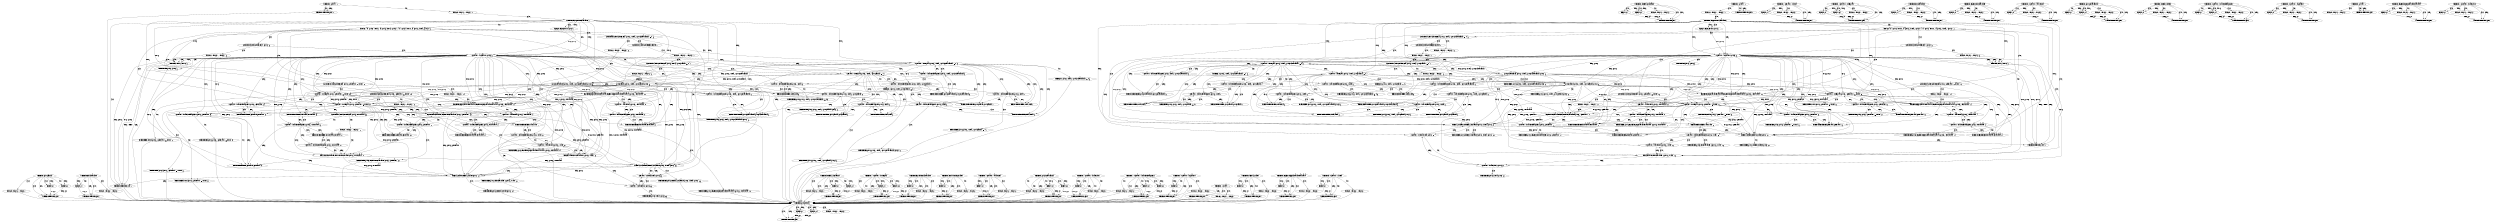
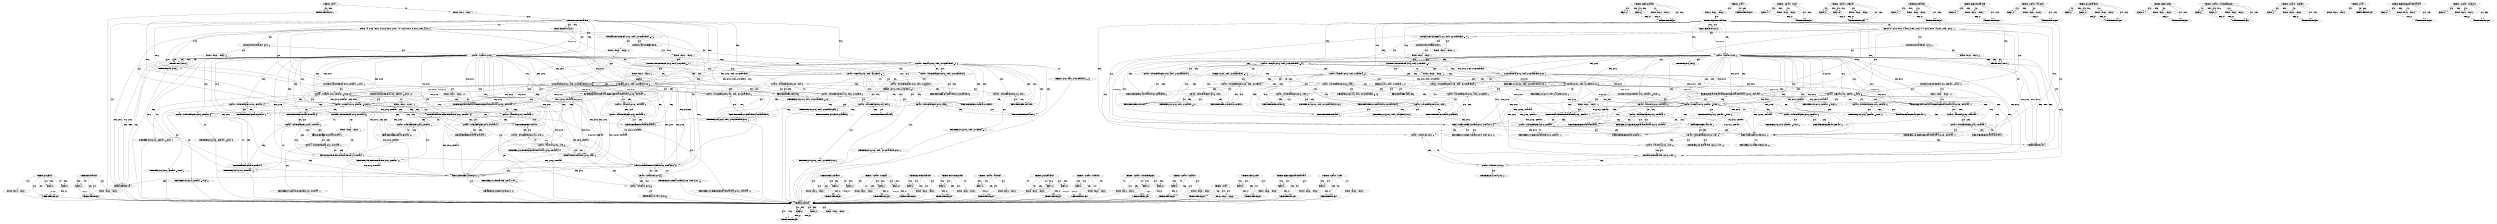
node "(IDENTIFIER,group,if (group->mont_data))": added
node "(IDENTIFIER,group,BN_MONT_CTX_free(group->mont_data))": added
